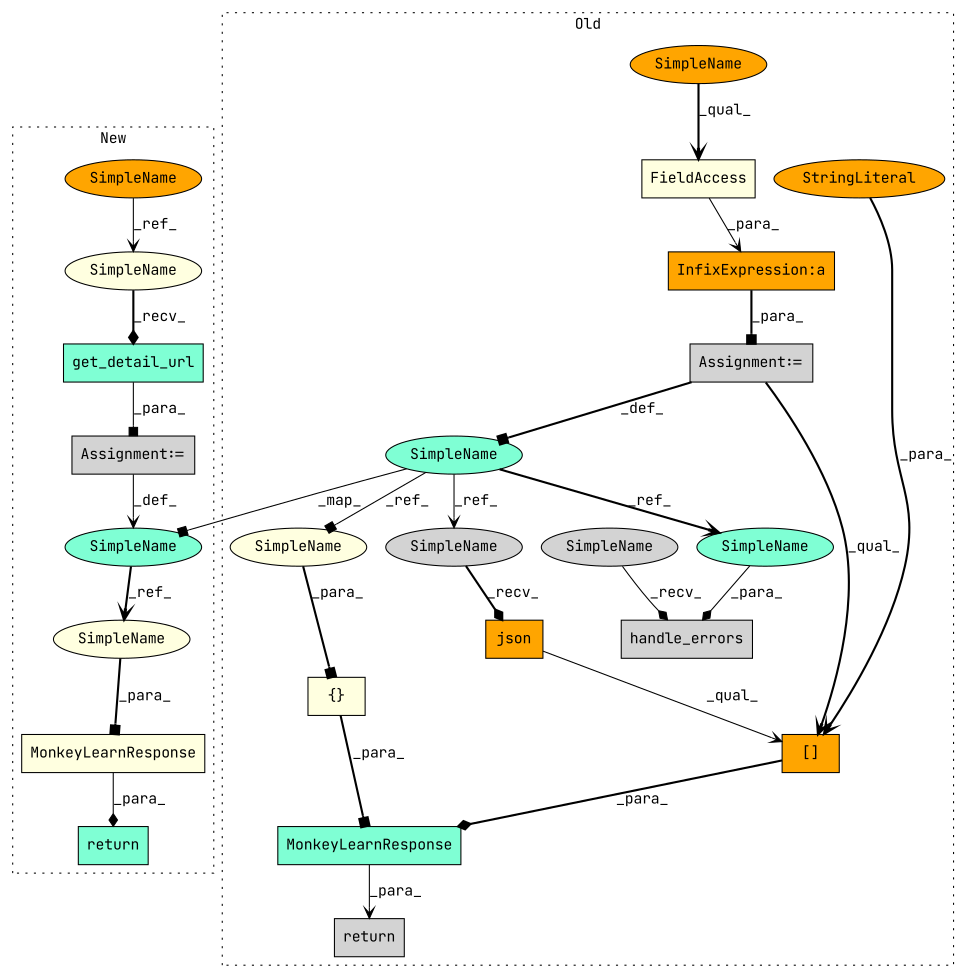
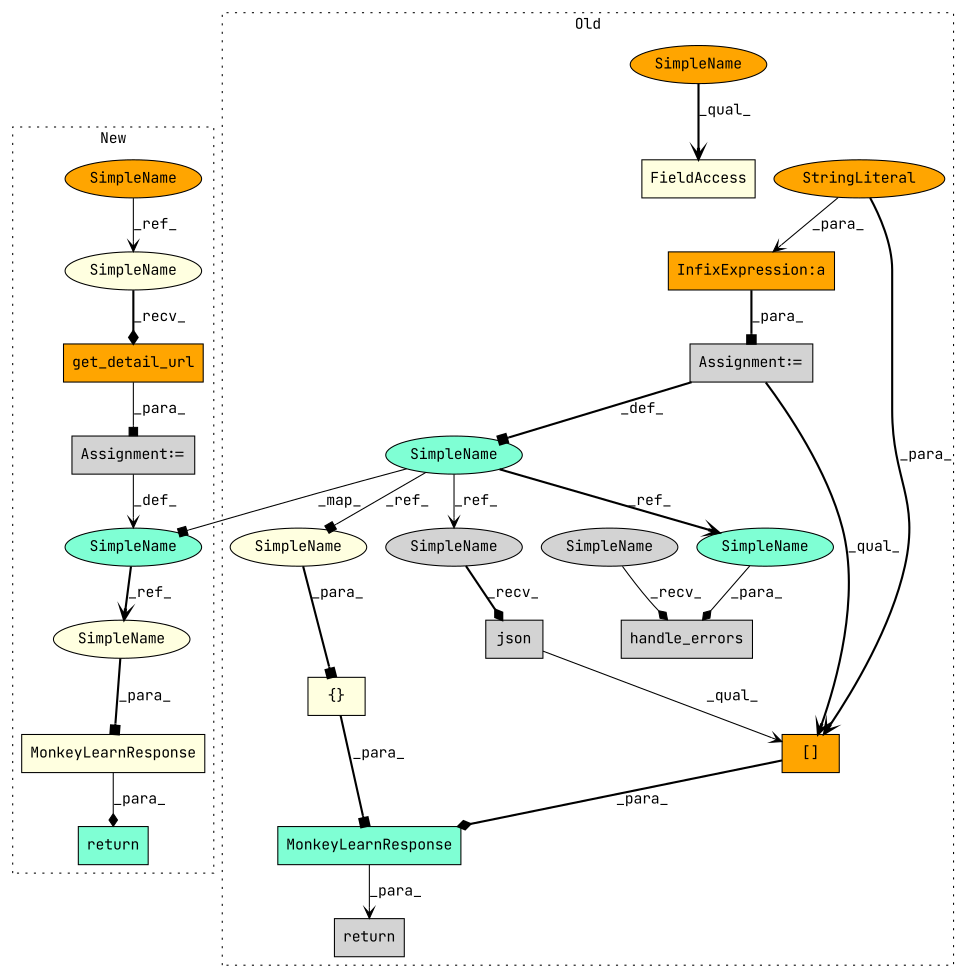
edge "FieldAccess" -> "InfixExpression:a": now "StringLiteral" -> "InfixExpression:a"
node "get_detail_url": fillcolor aquamarine -> orange
node "json": fillcolor orange -> lightgrey
